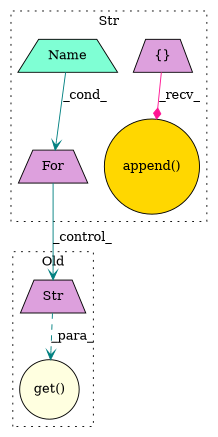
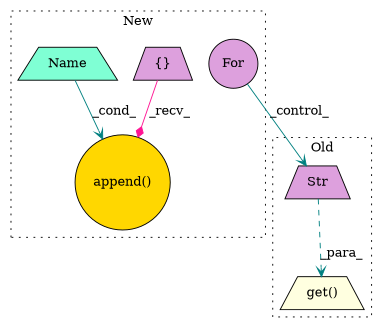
cluster "Str": label "Str" -> "New"
edge "Name" -> "For": now "Name" -> "append()"
node "For": shape trapezium -> circle
node "get()": shape circle -> trapezium
